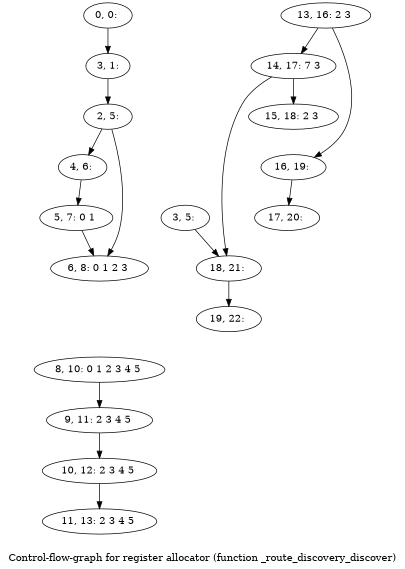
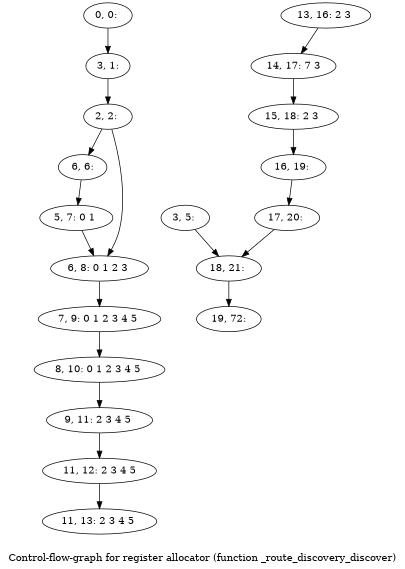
edge "13, 16: 2 3" -> "16, 19:": now "15, 18: 2 3" -> "16, 19:"
node "2, 5:": label "2, 5:" -> "2, 2:"
edge "14, 17: 7 3" -> "18, 21:": now "17, 20:" -> "18, 21:"
node "4, 6:": label "4, 6:" -> "6, 6:"
node "7, 9: 0 1 2 3 4 5": added
node "19, 22:": label "19, 22:" -> "19, 72:"
node "10, 12: 2 3 4 5": label "10, 12: 2 3 4 5" -> "11, 12: 2 3 4 5"
